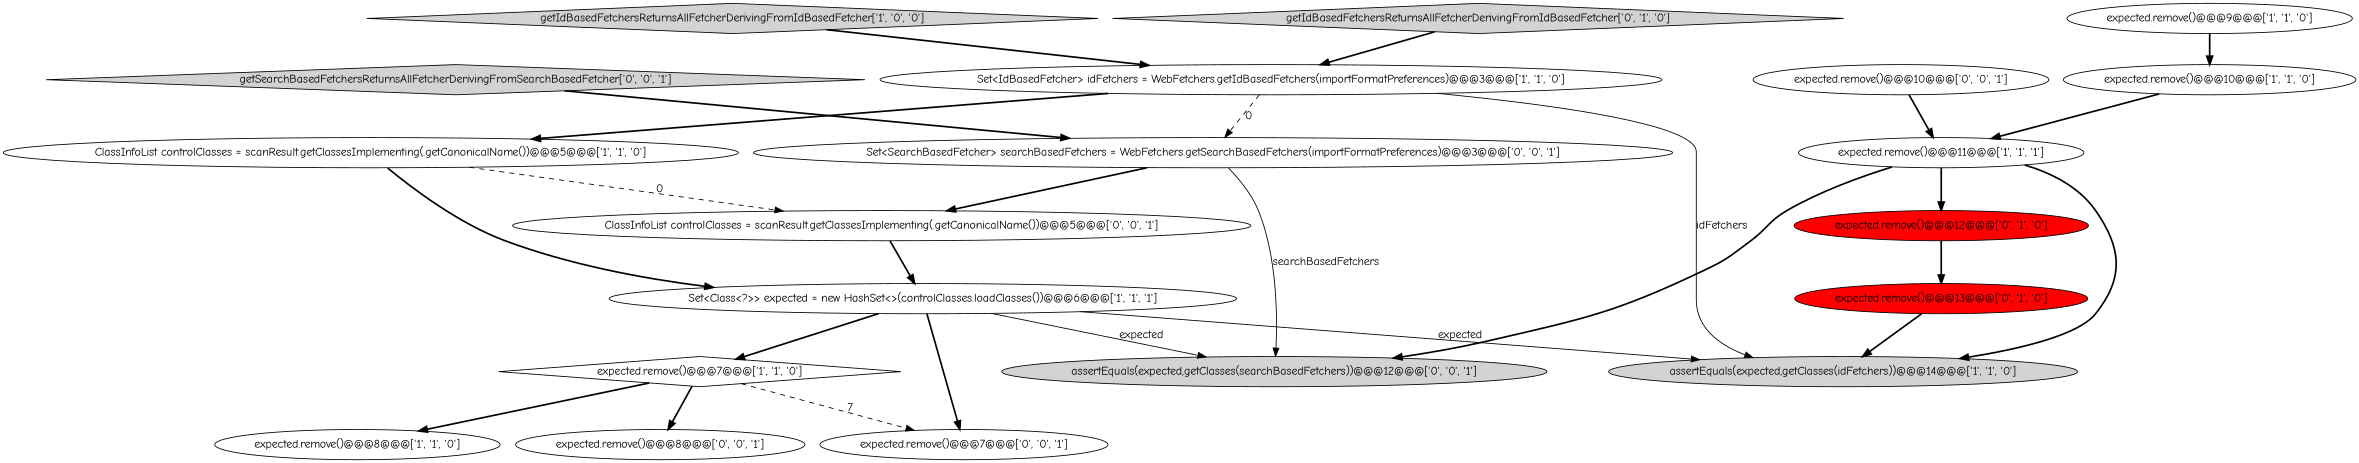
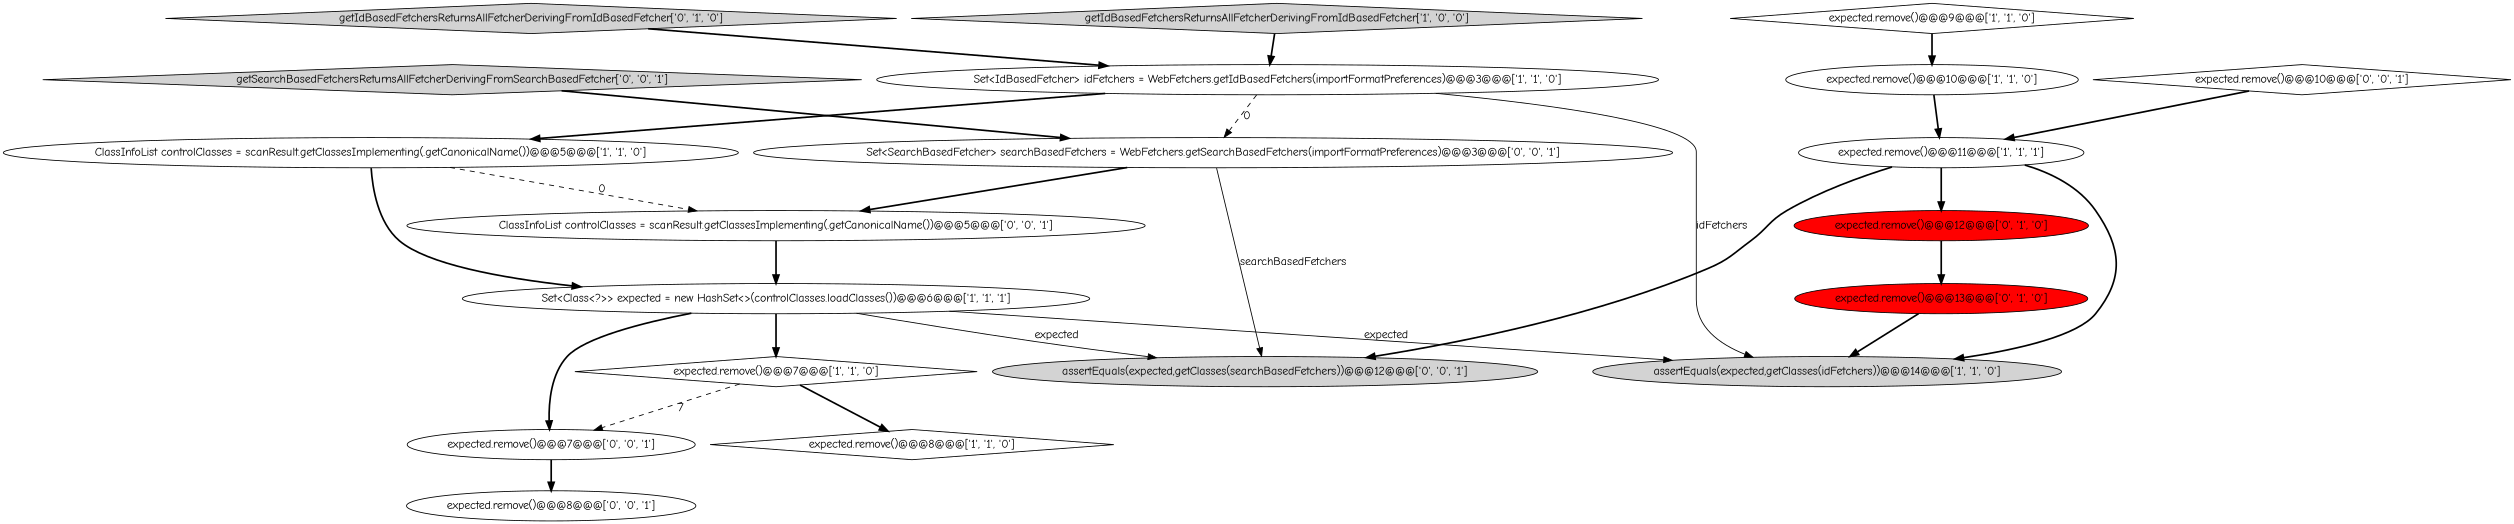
node "expected.remove()@@@9@@@['1', '1', '0']": shape ellipse -> diamond
node "expected.remove()@@@10@@@['0', '0', '1']": shape ellipse -> diamond
edge "expected.remove()@@@7@@@['1', '1', '0']" -> "expected.remove()@@@8@@@['0', '0', '1']": now "expected.remove()@@@7@@@['0', '0', '1']" -> "expected.remove()@@@8@@@['0', '0', '1']"
node "expected.remove()@@@8@@@['1', '1', '0']": shape ellipse -> diamond
